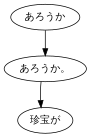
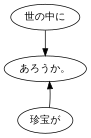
node "あろうか": label "あろうか" -> "世の中に"
edge "あろうか。" -> "珍宝が": reversed
